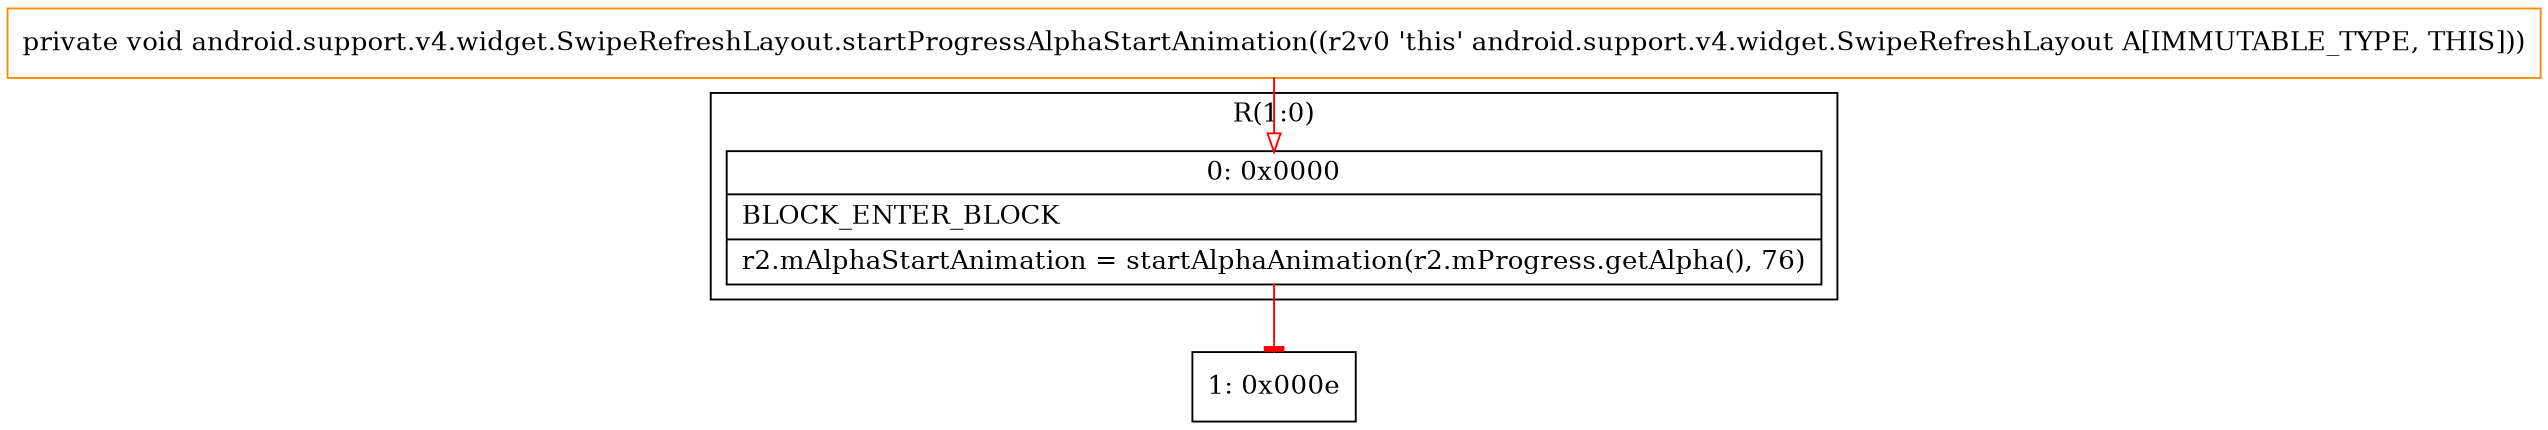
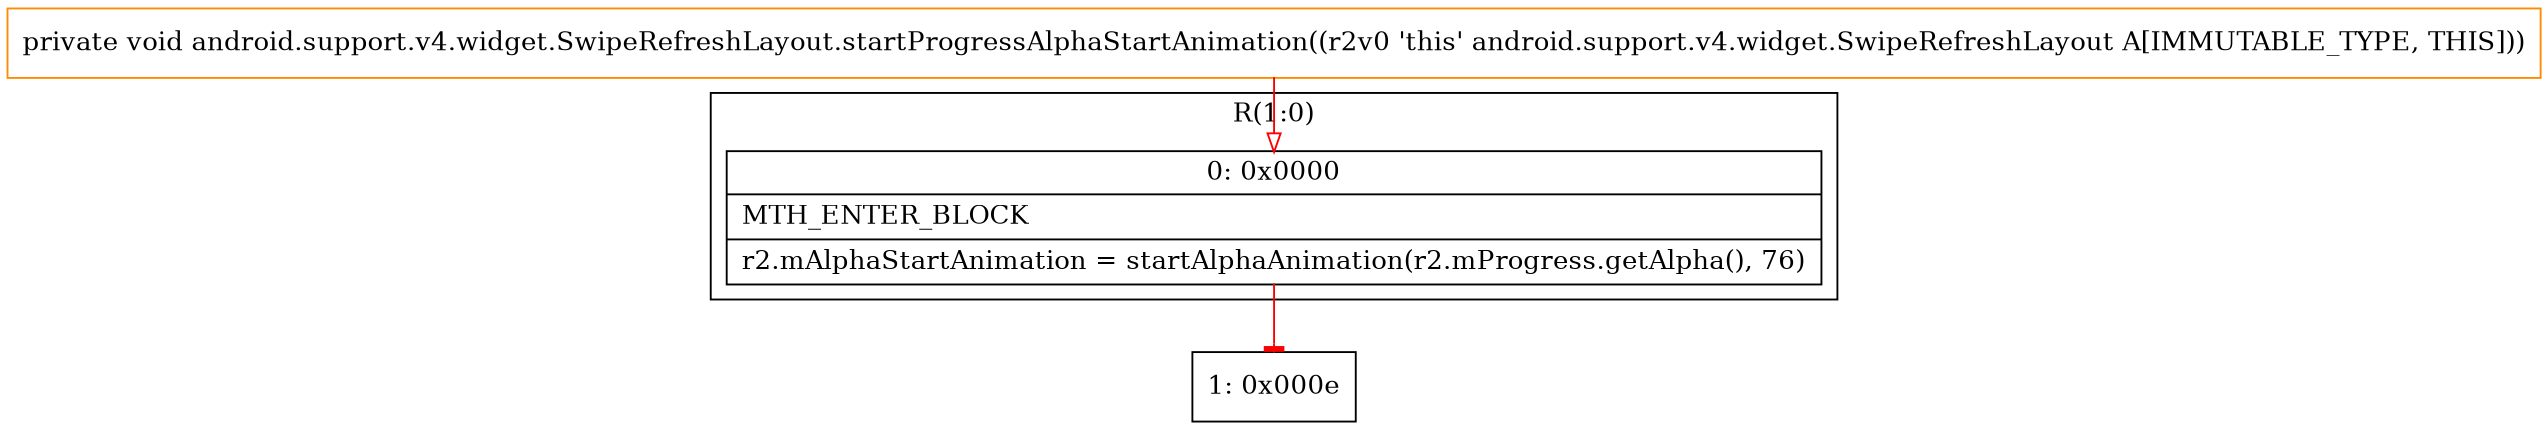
node "0: 0x0000": text "BLOCK_ENTER_BLOCK" -> "MTH_ENTER_BLOCK"
